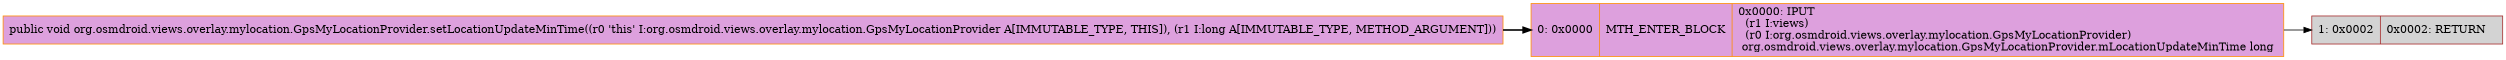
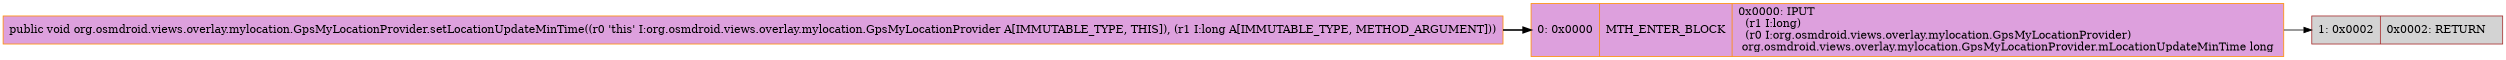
node "0: 0x0000": text "(r1 I:views)" -> "(r1 I:long)"
